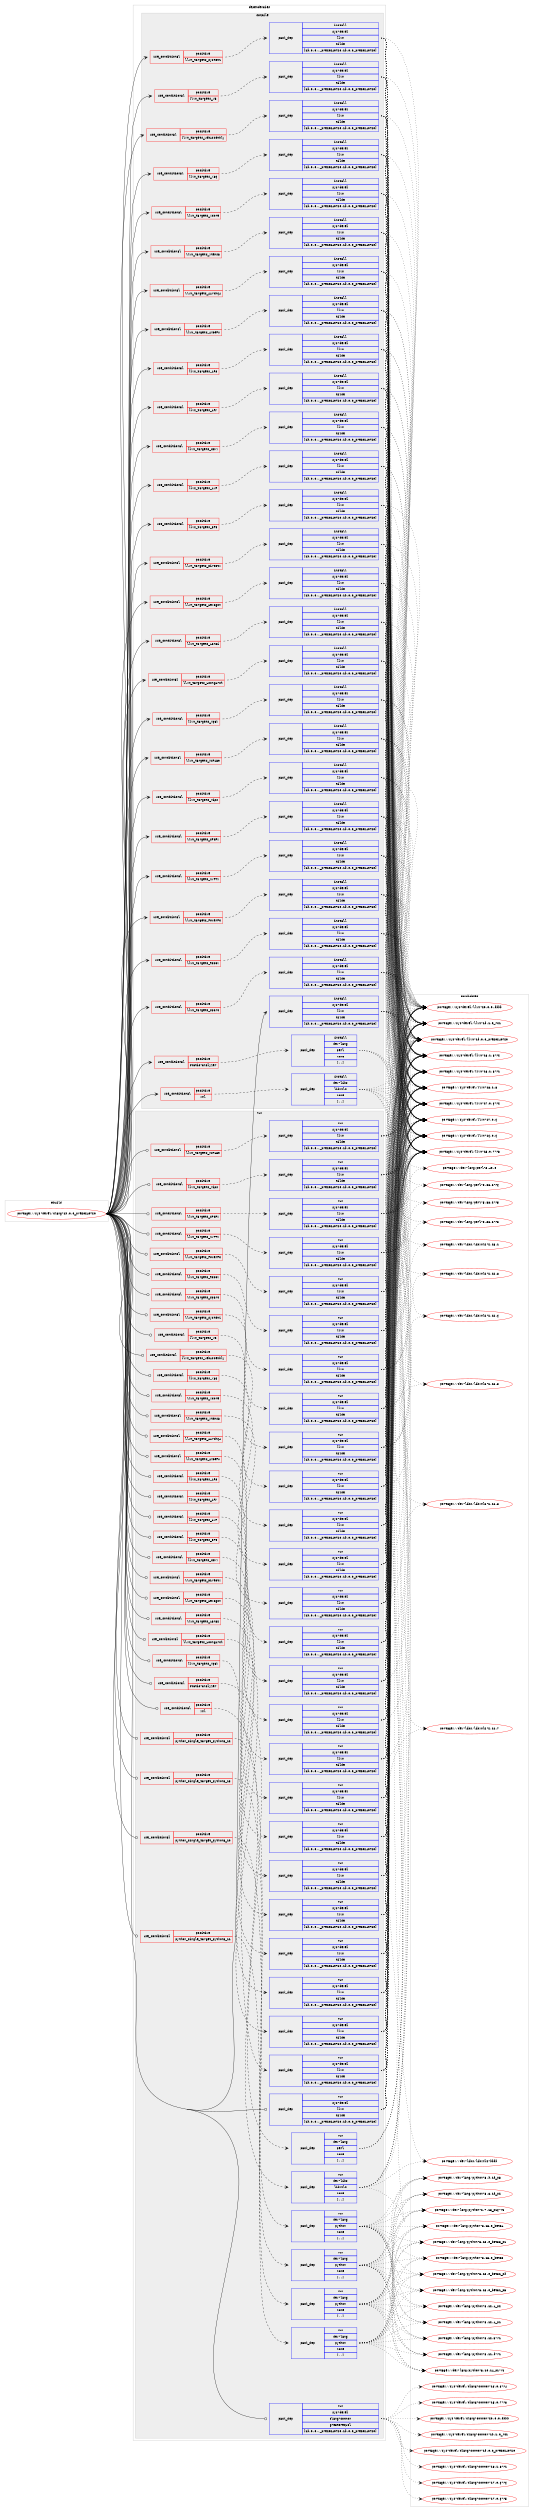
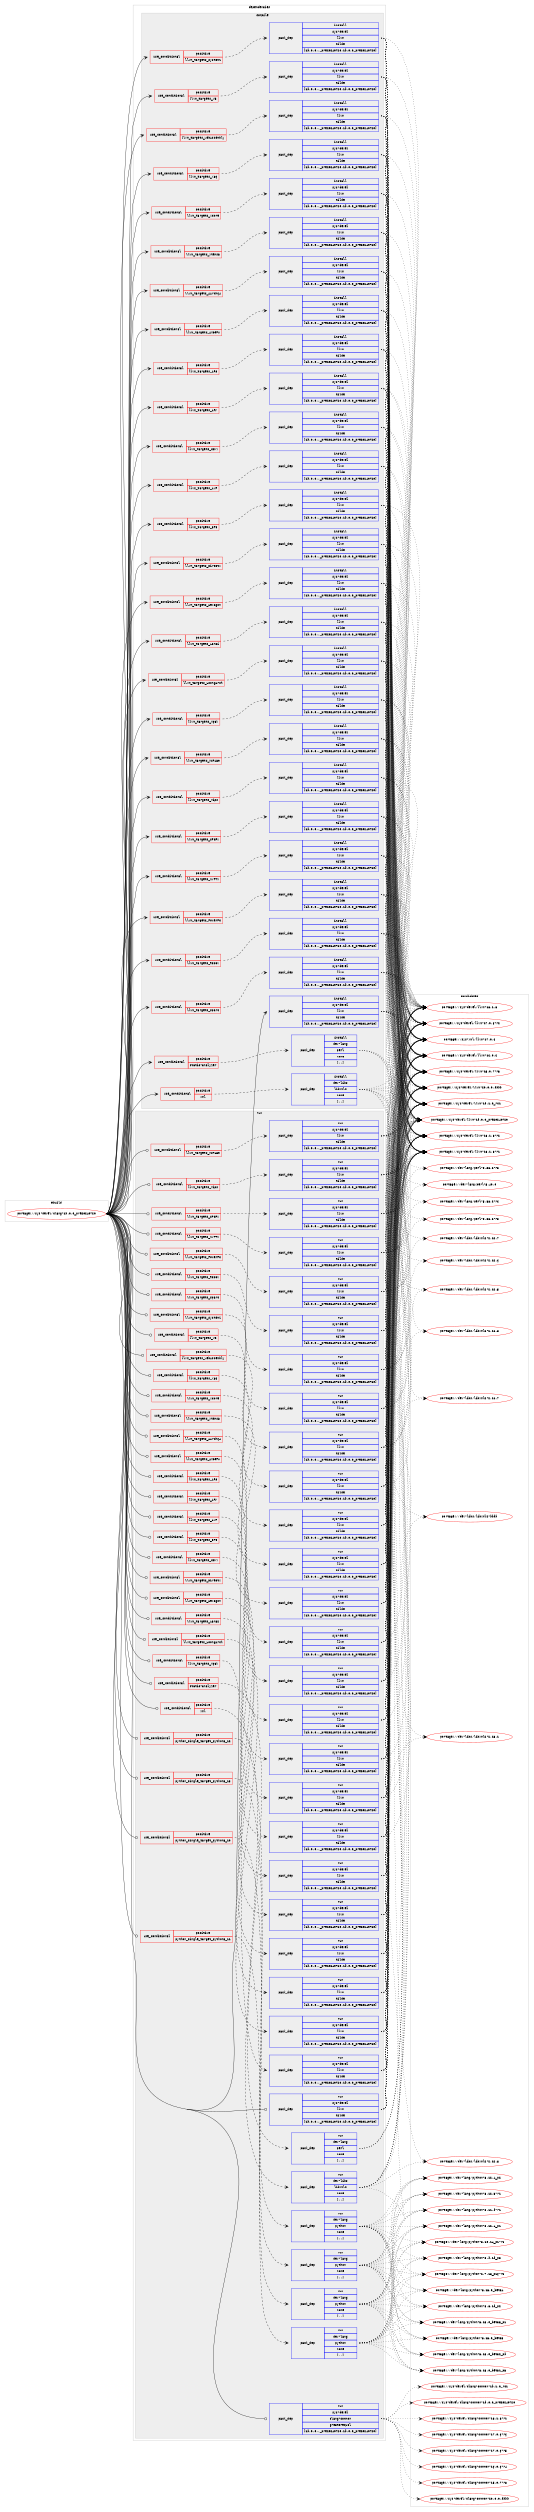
node "portage://sys-devel/llvm-17.0.6": label "portage://sys-devel/llvm-17.0.6" -> "portage://sys-xml/llvm-17.0.6"
node "portage://dev-libs/libxml2-2.12.7": added
